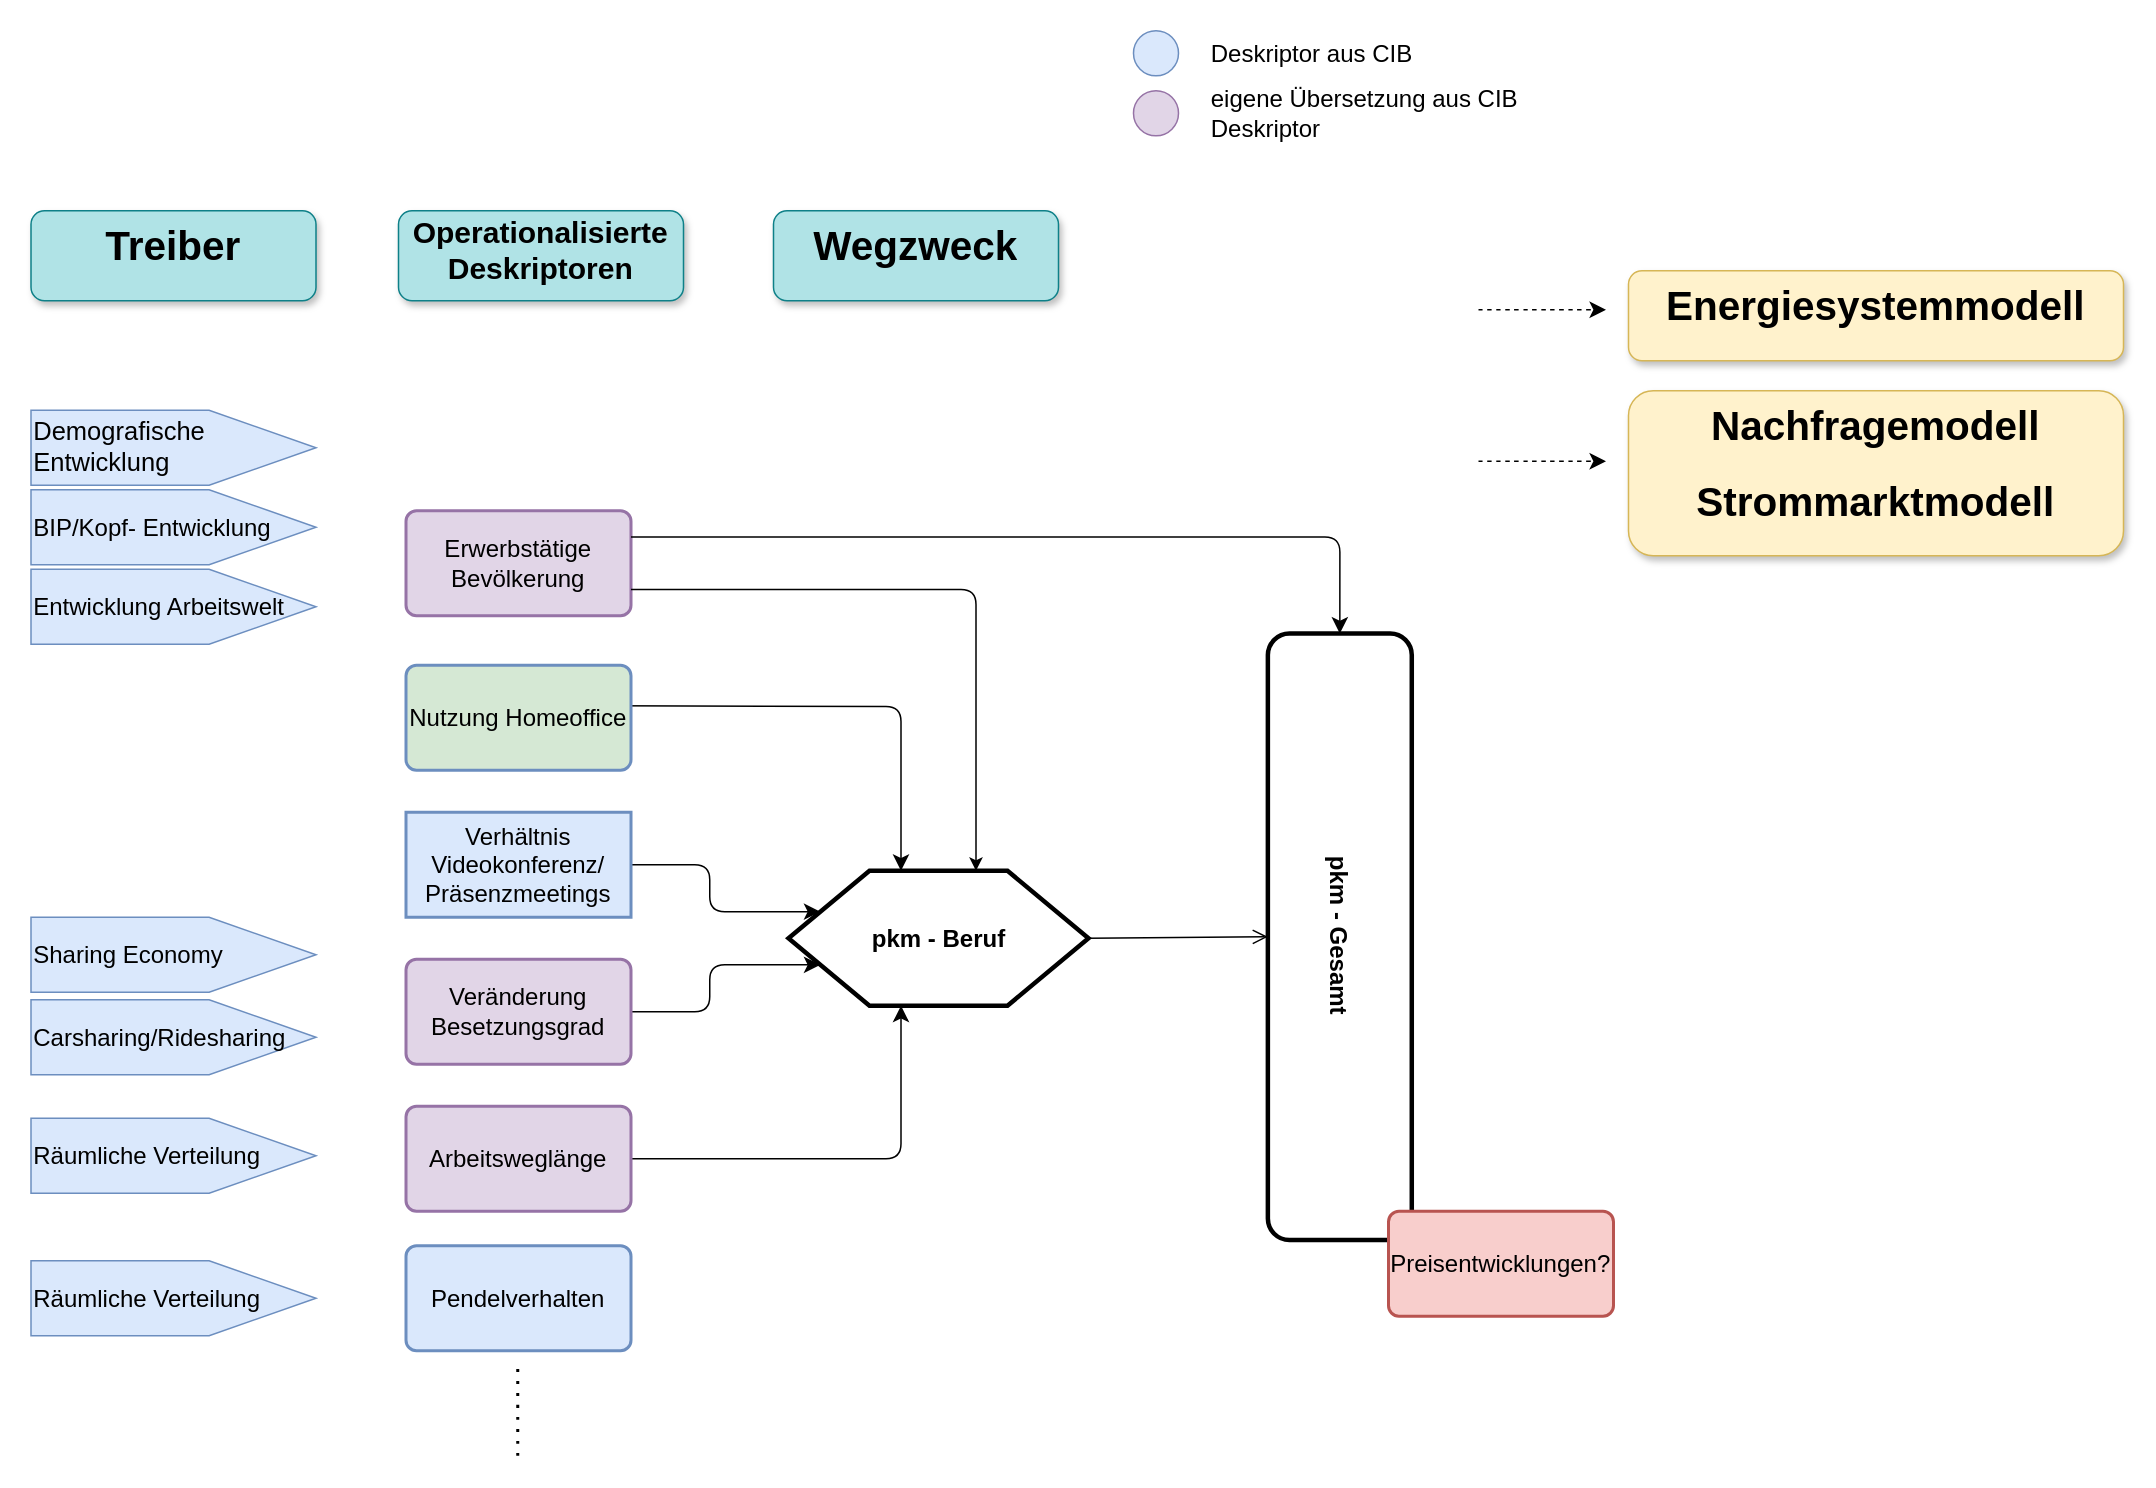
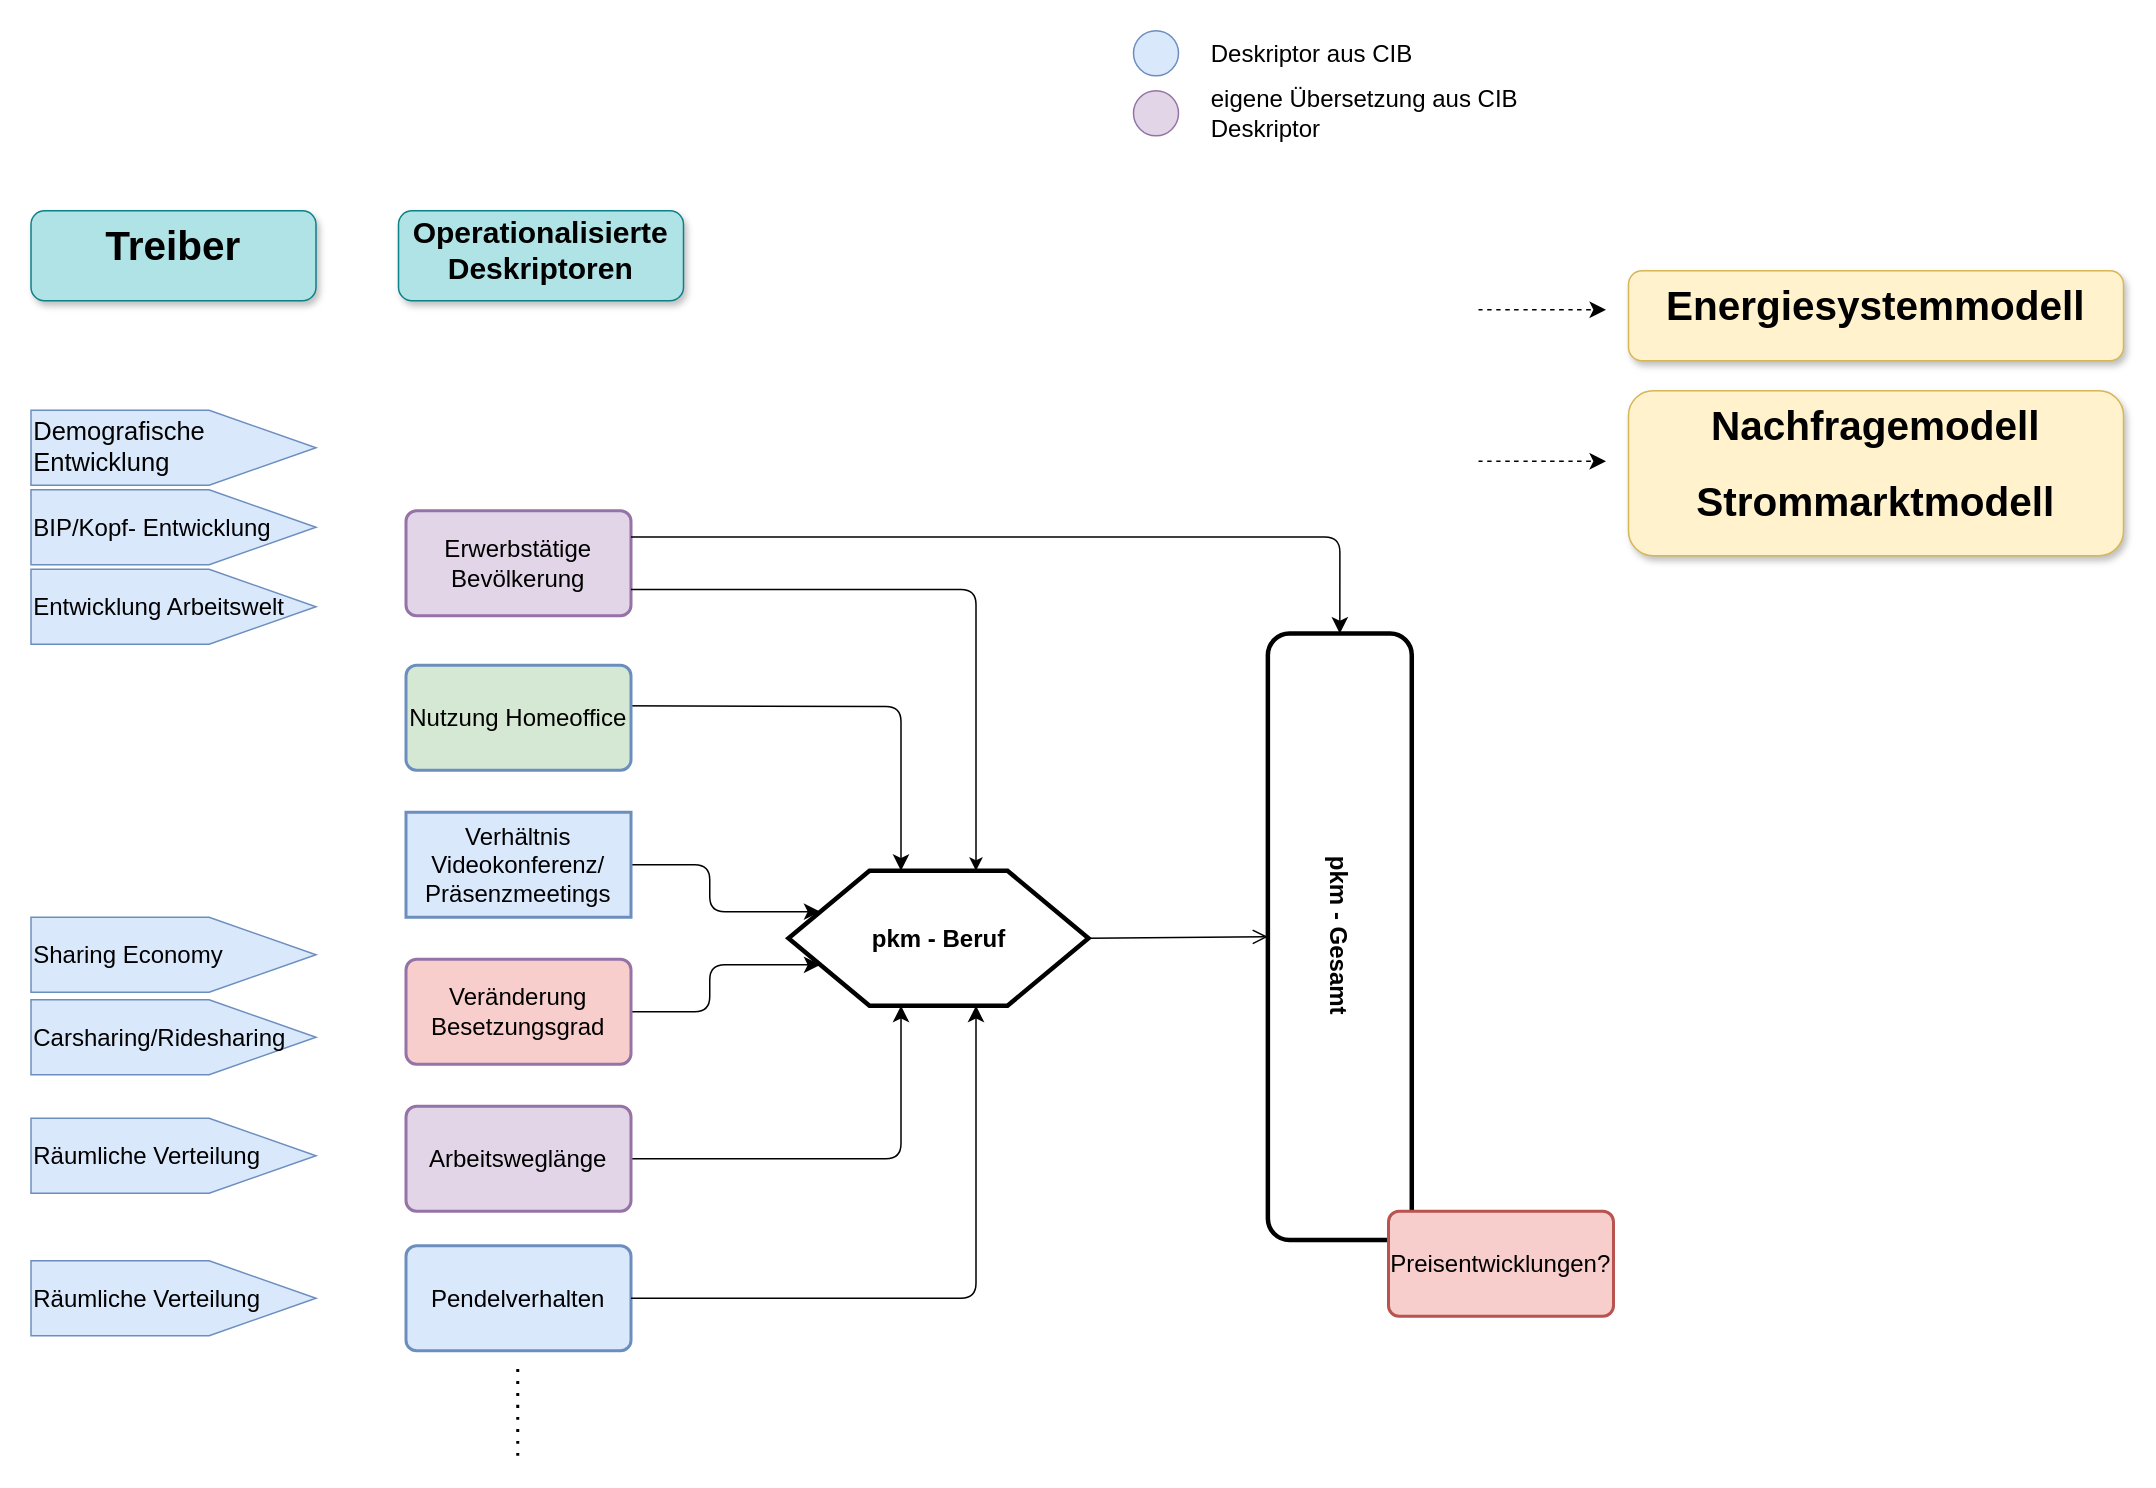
node "Wegzweck": removed
node "Veränderung Besetzungsgrad": fillcolor #e1d5e7 -> #f8cecc
edge "Pendelverhalten" -> "pkm - Beruf": added
